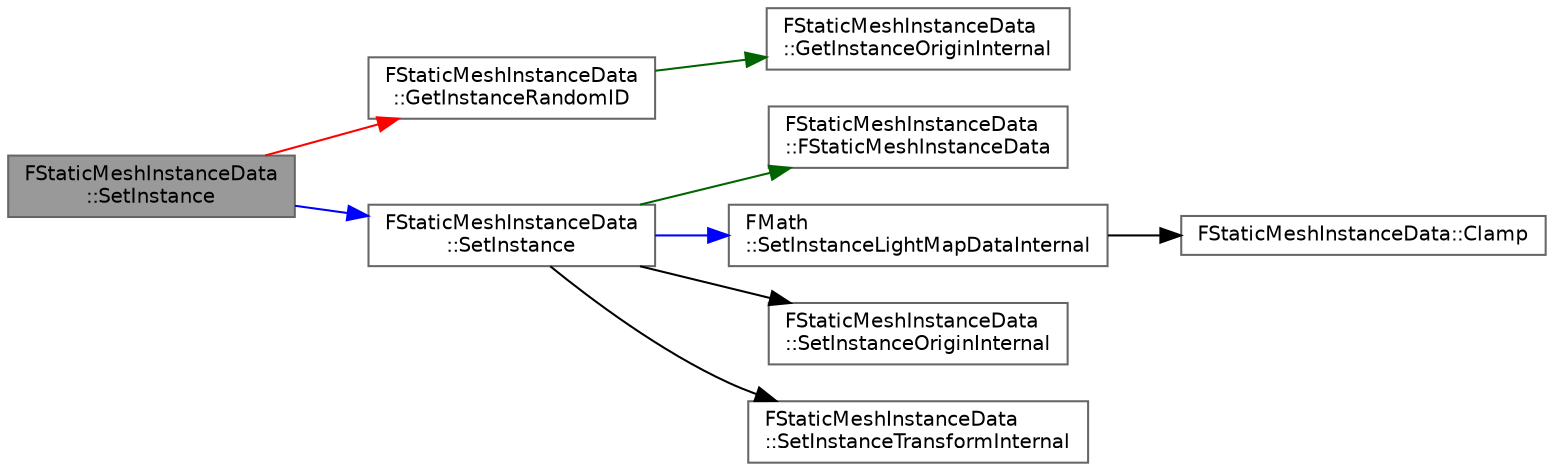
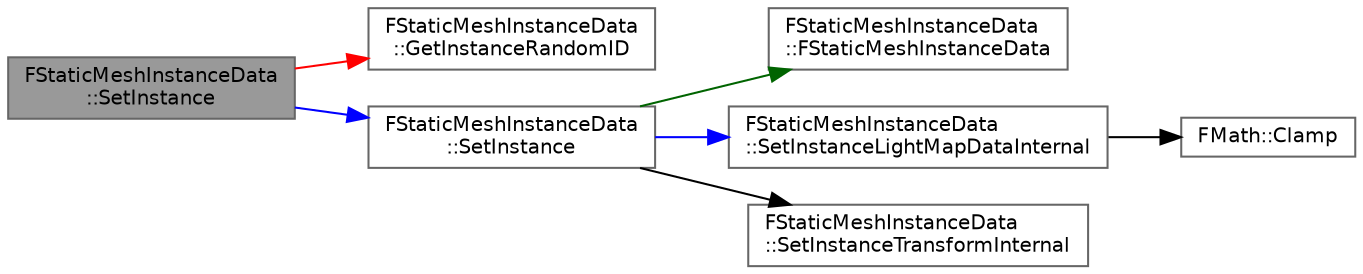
node "FStaticMeshInstanceData ::GetInstanceOriginInternal": removed
node "FMath ::SetInstanceLightMapDataInternal": label "FMath ::SetInstanceLightMapDataInternal" -> "FStaticMeshInstanceData ::SetInstanceLightMapDataInternal"
node "FStaticMeshInstanceData::Clamp": label "FStaticMeshInstanceData::Clamp" -> "FMath::Clamp"
node "FStaticMeshInstanceData ::SetInstanceOriginInternal": removed
